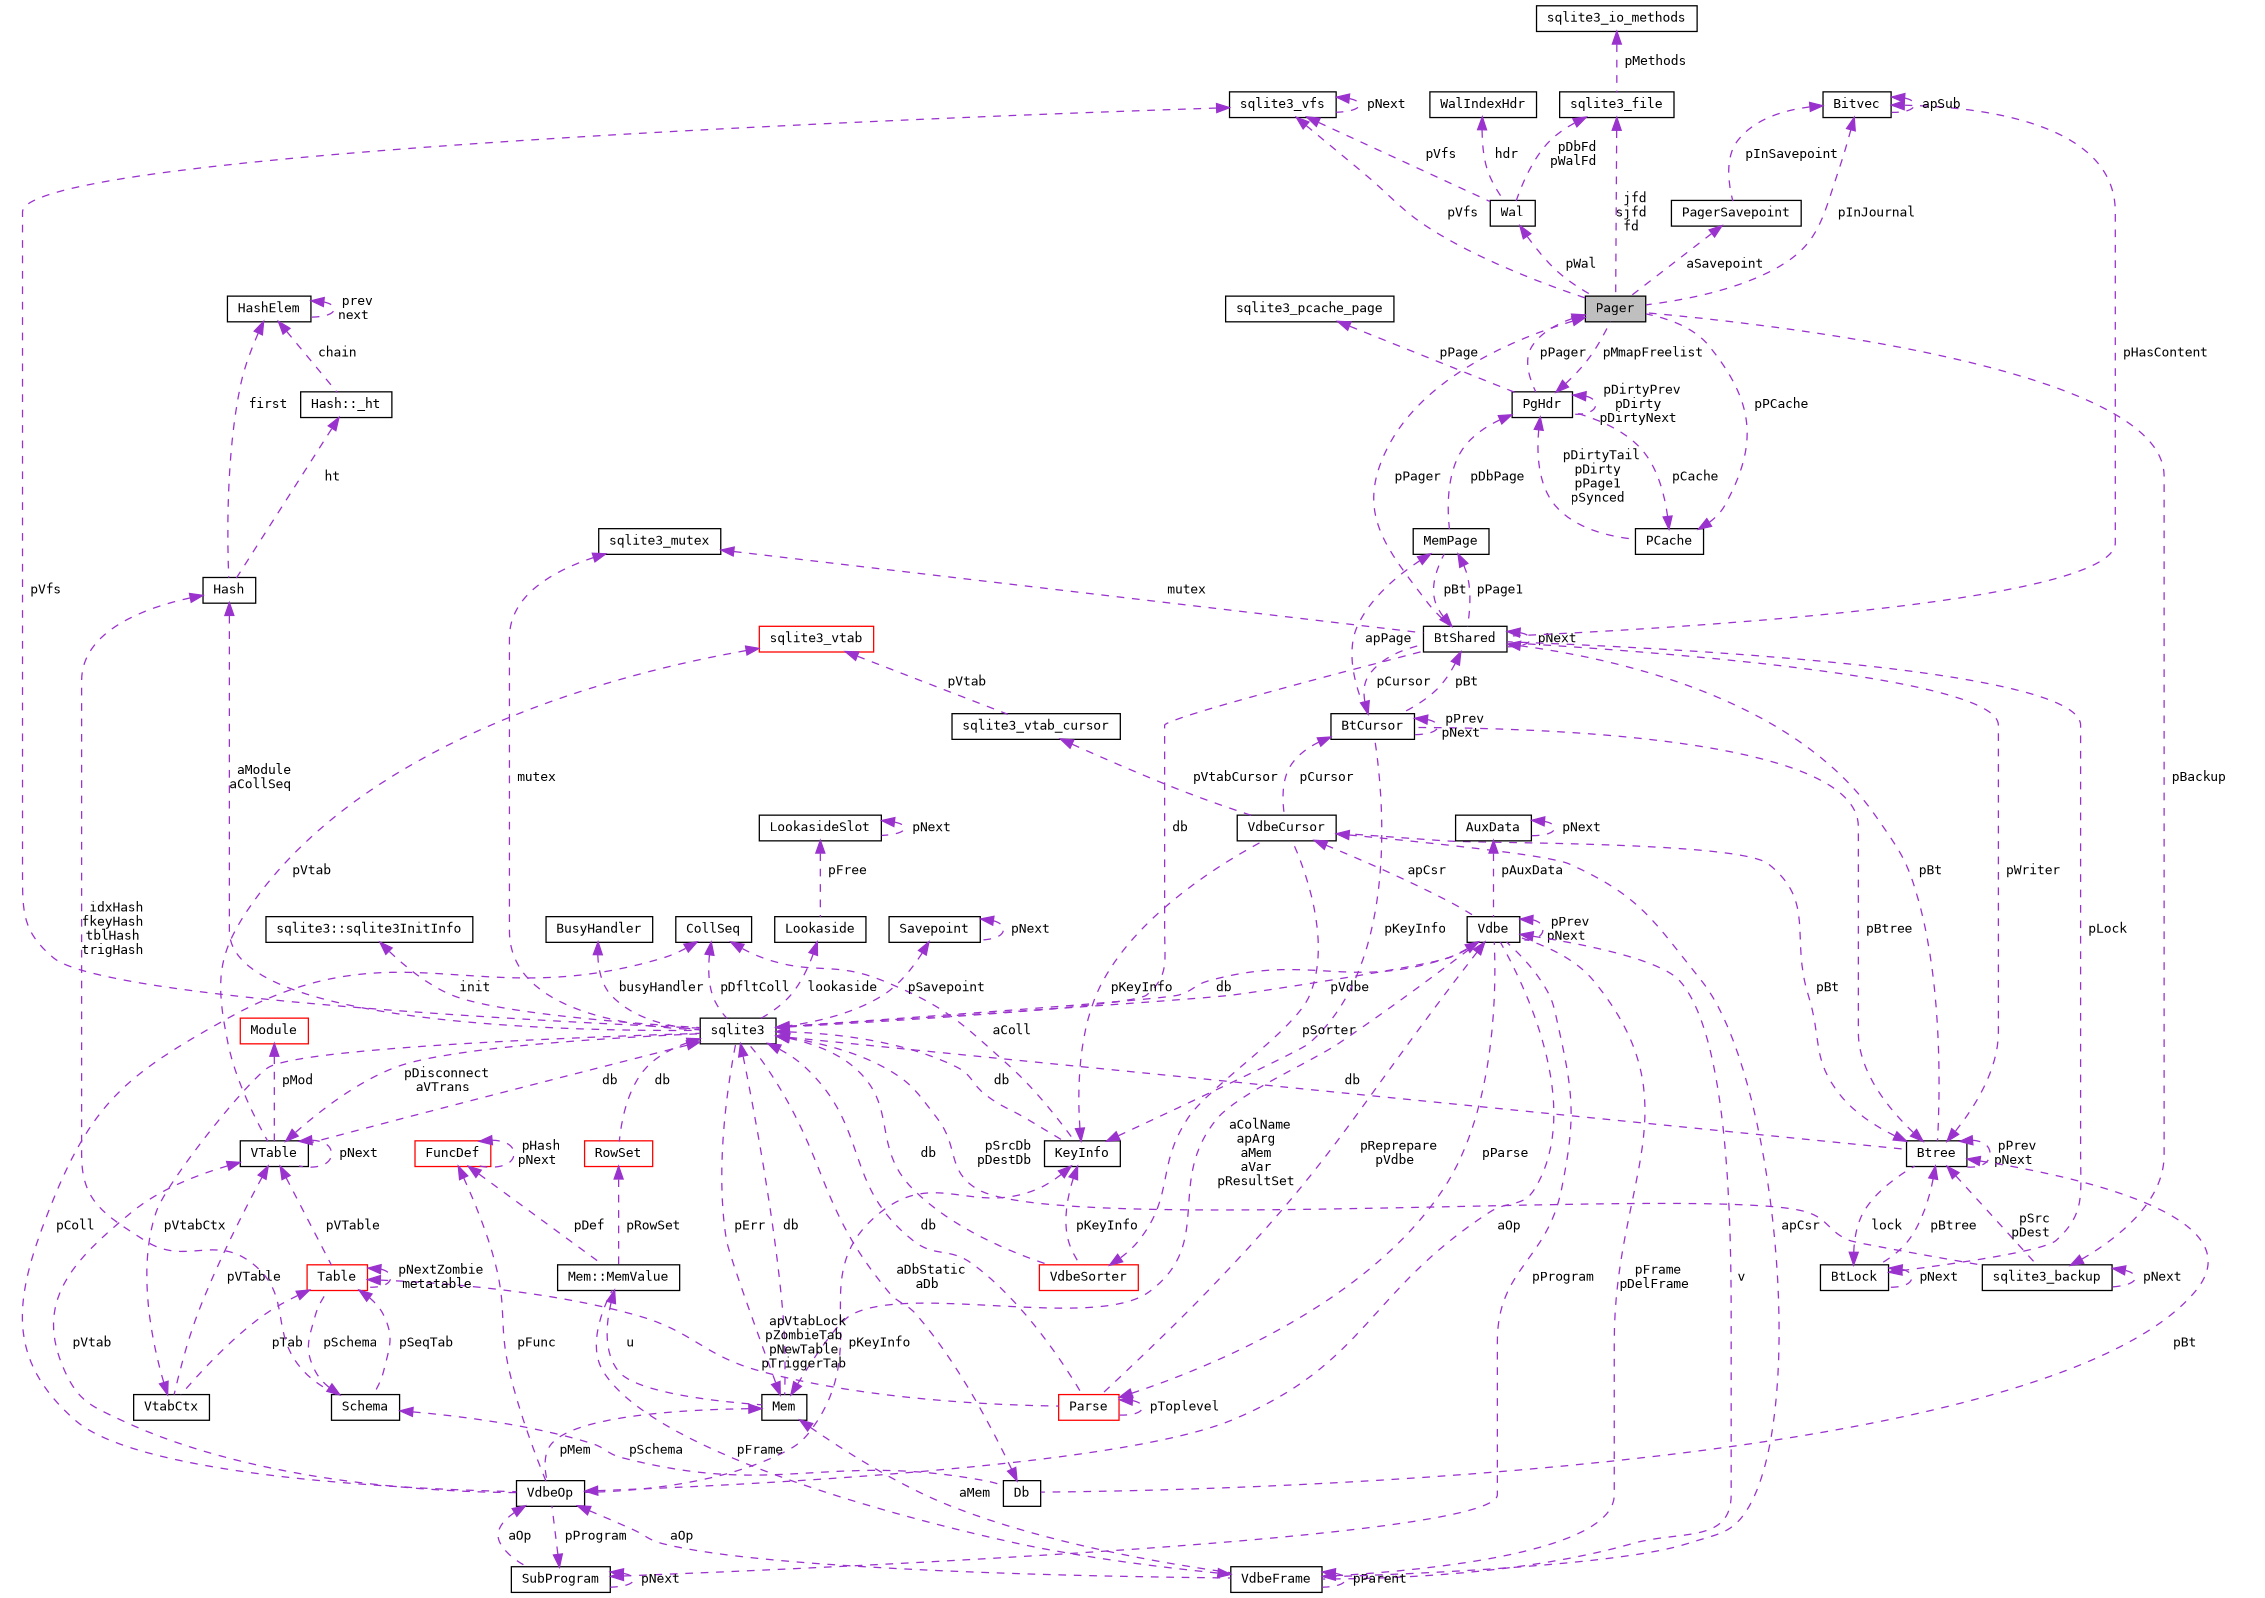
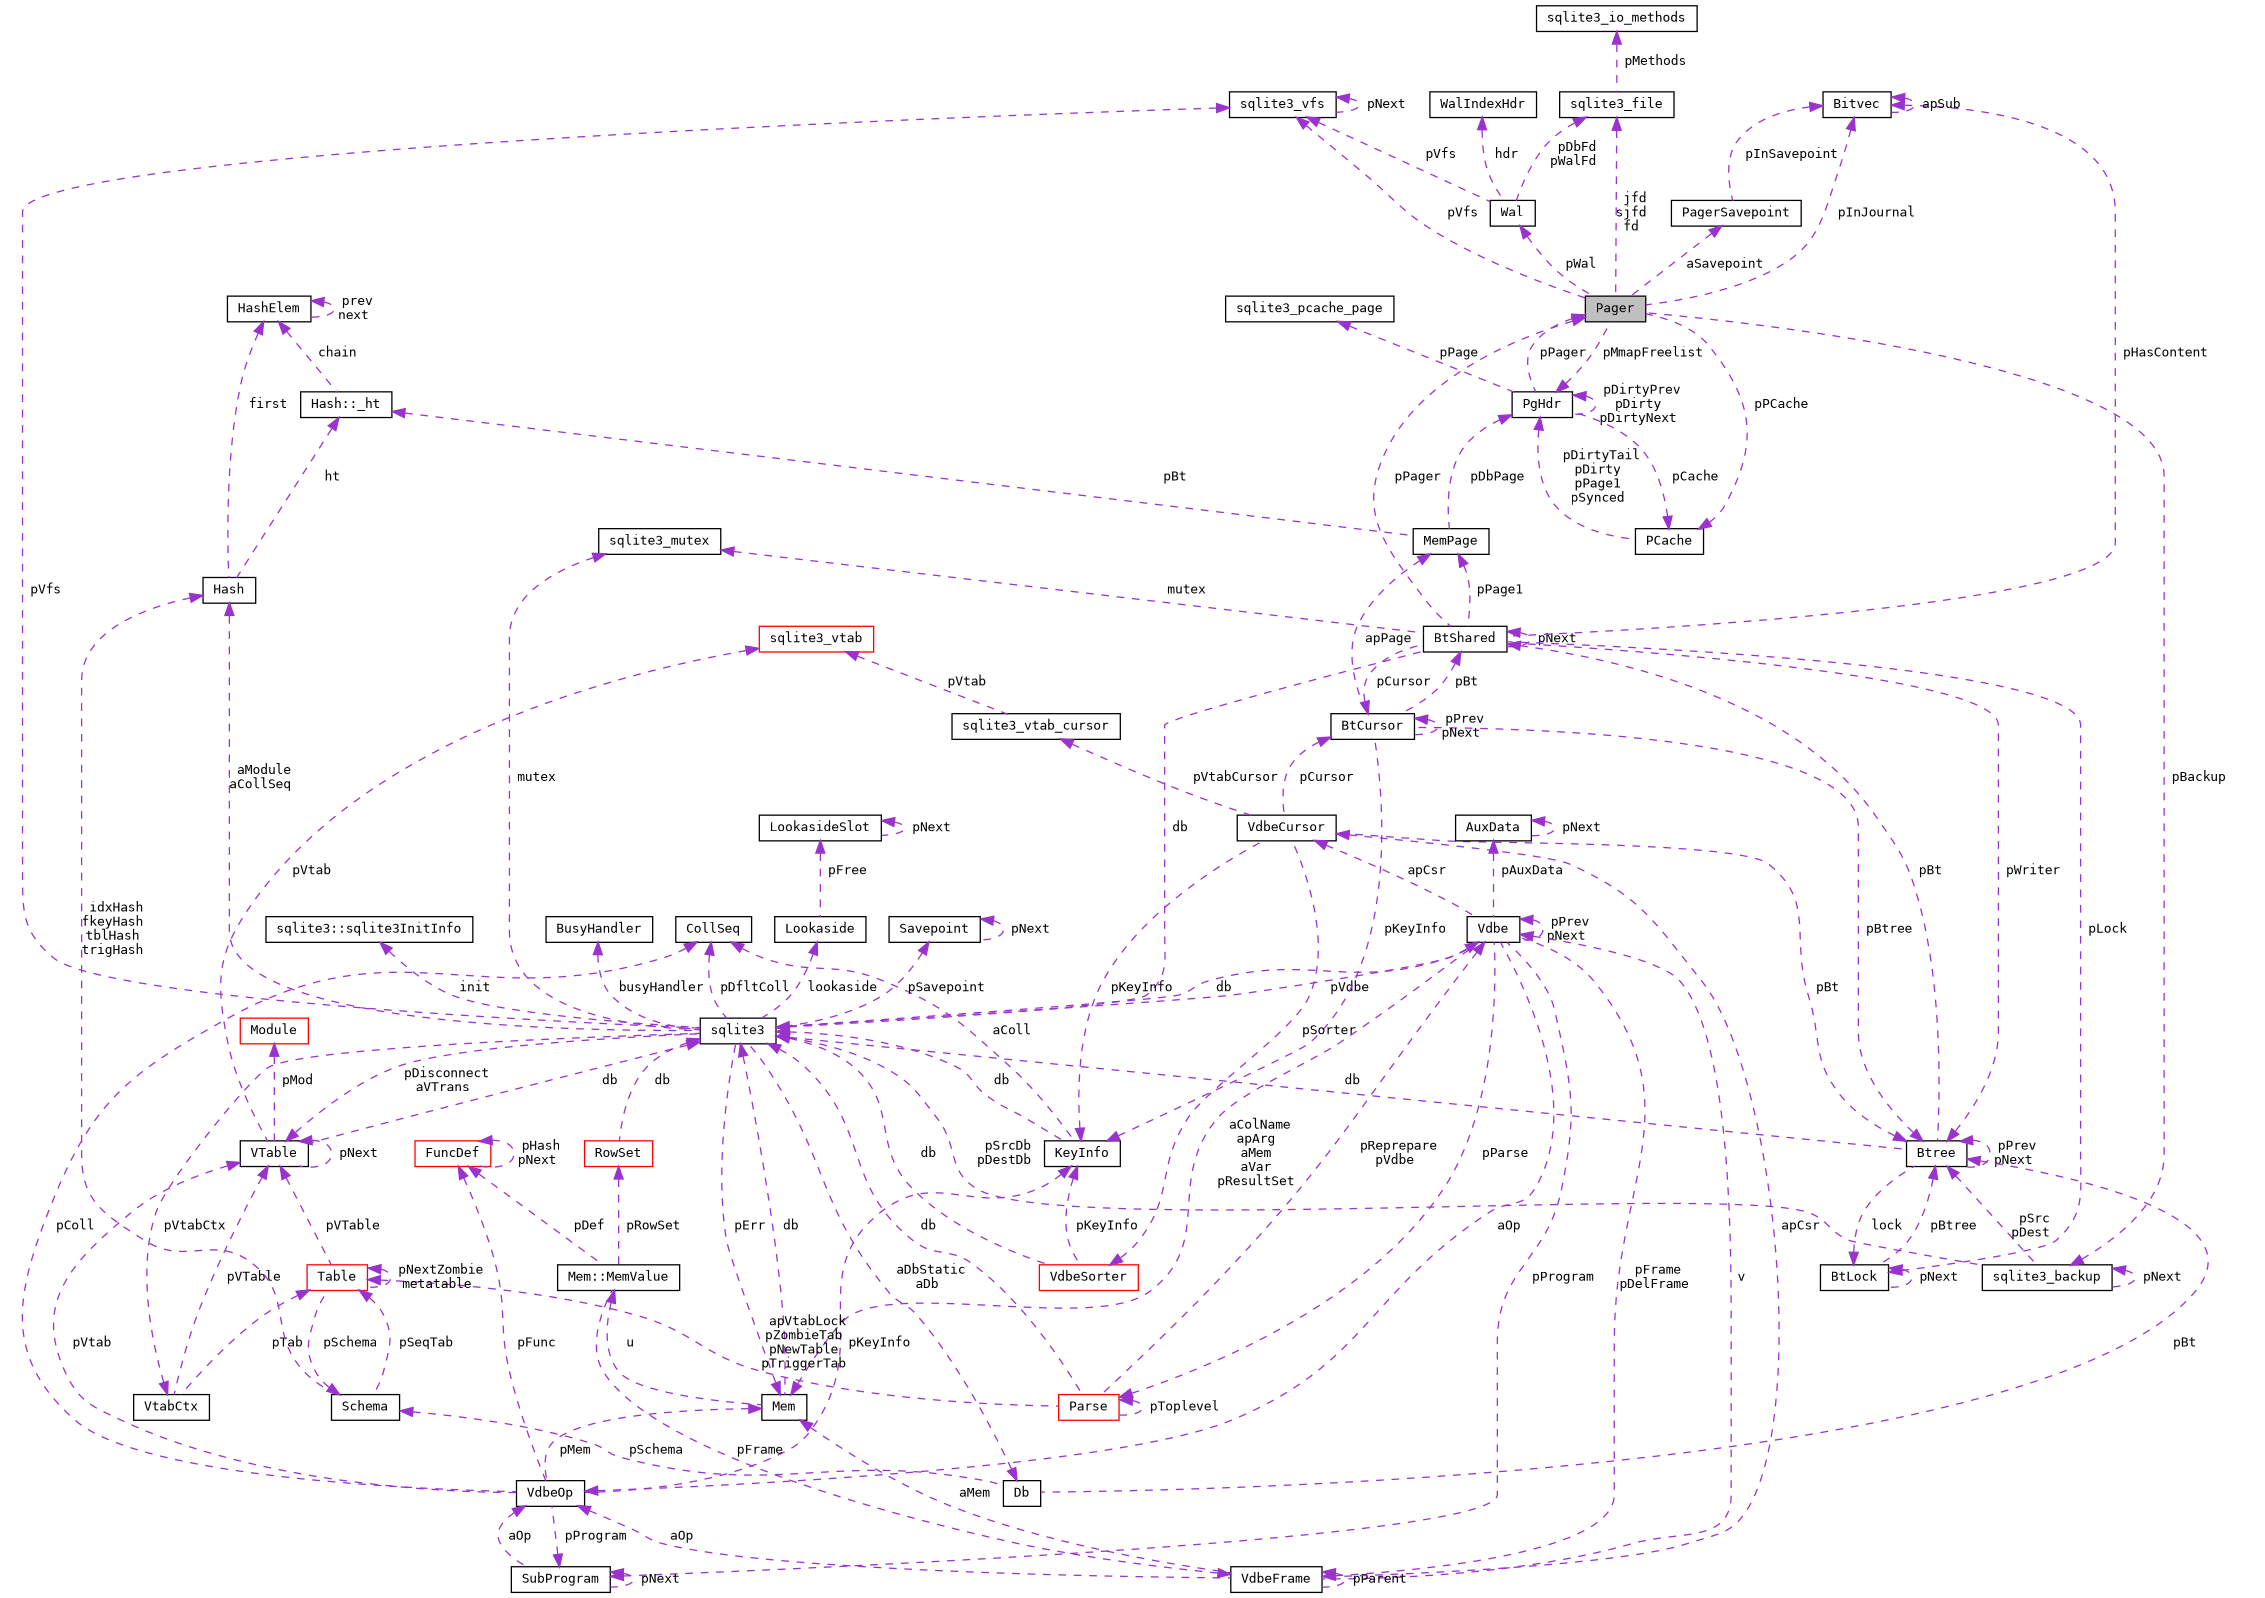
edge "MemPage" -> "BtShared": now "MemPage" -> "Hash::_ht"
